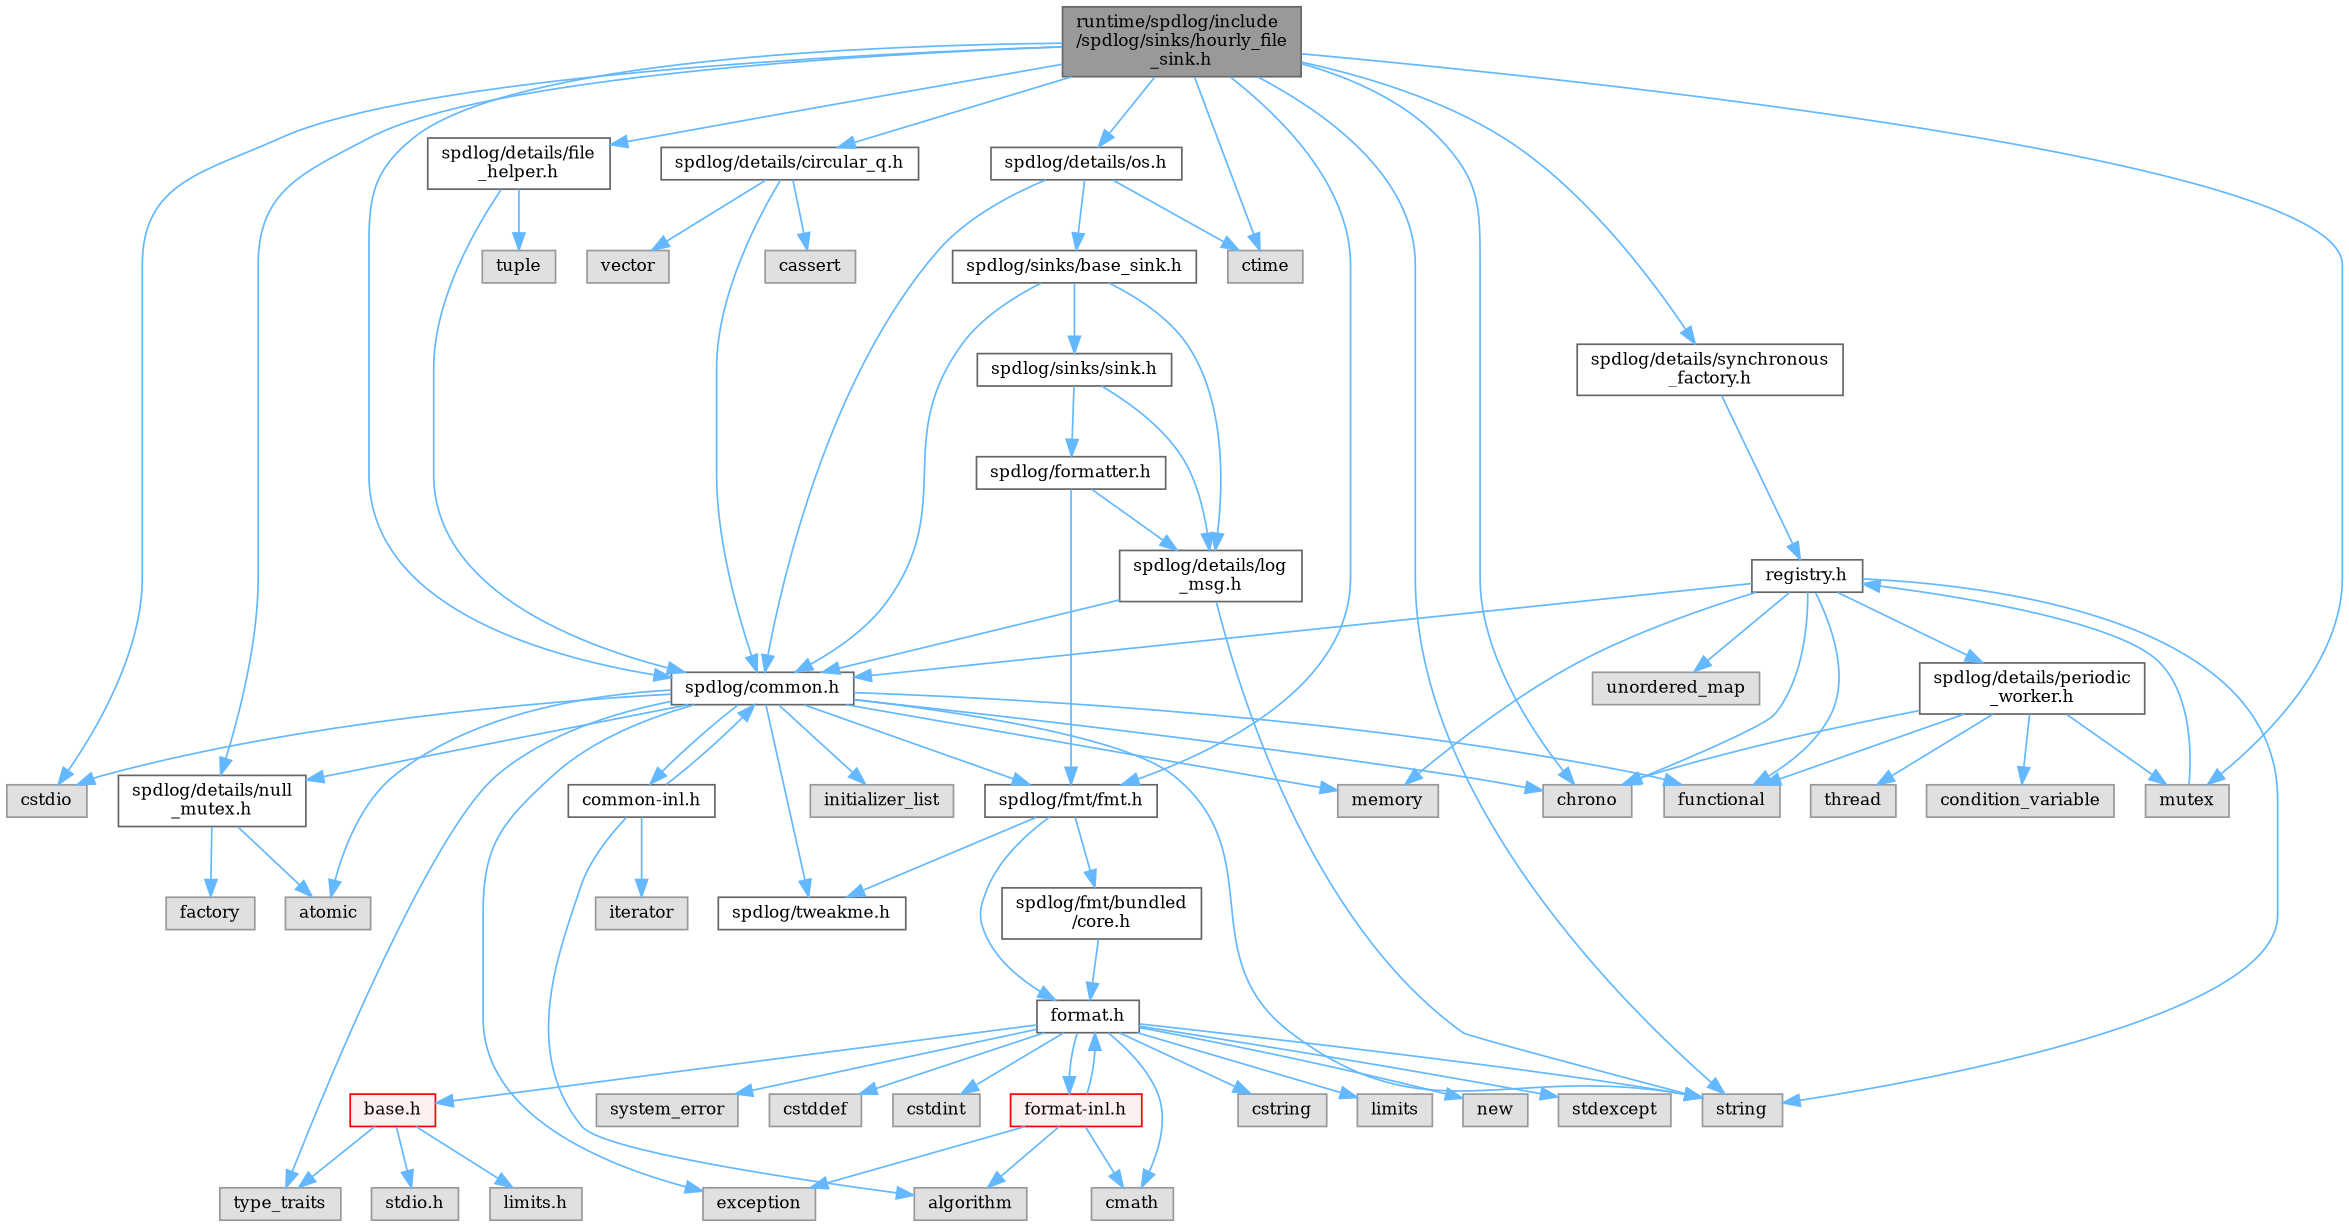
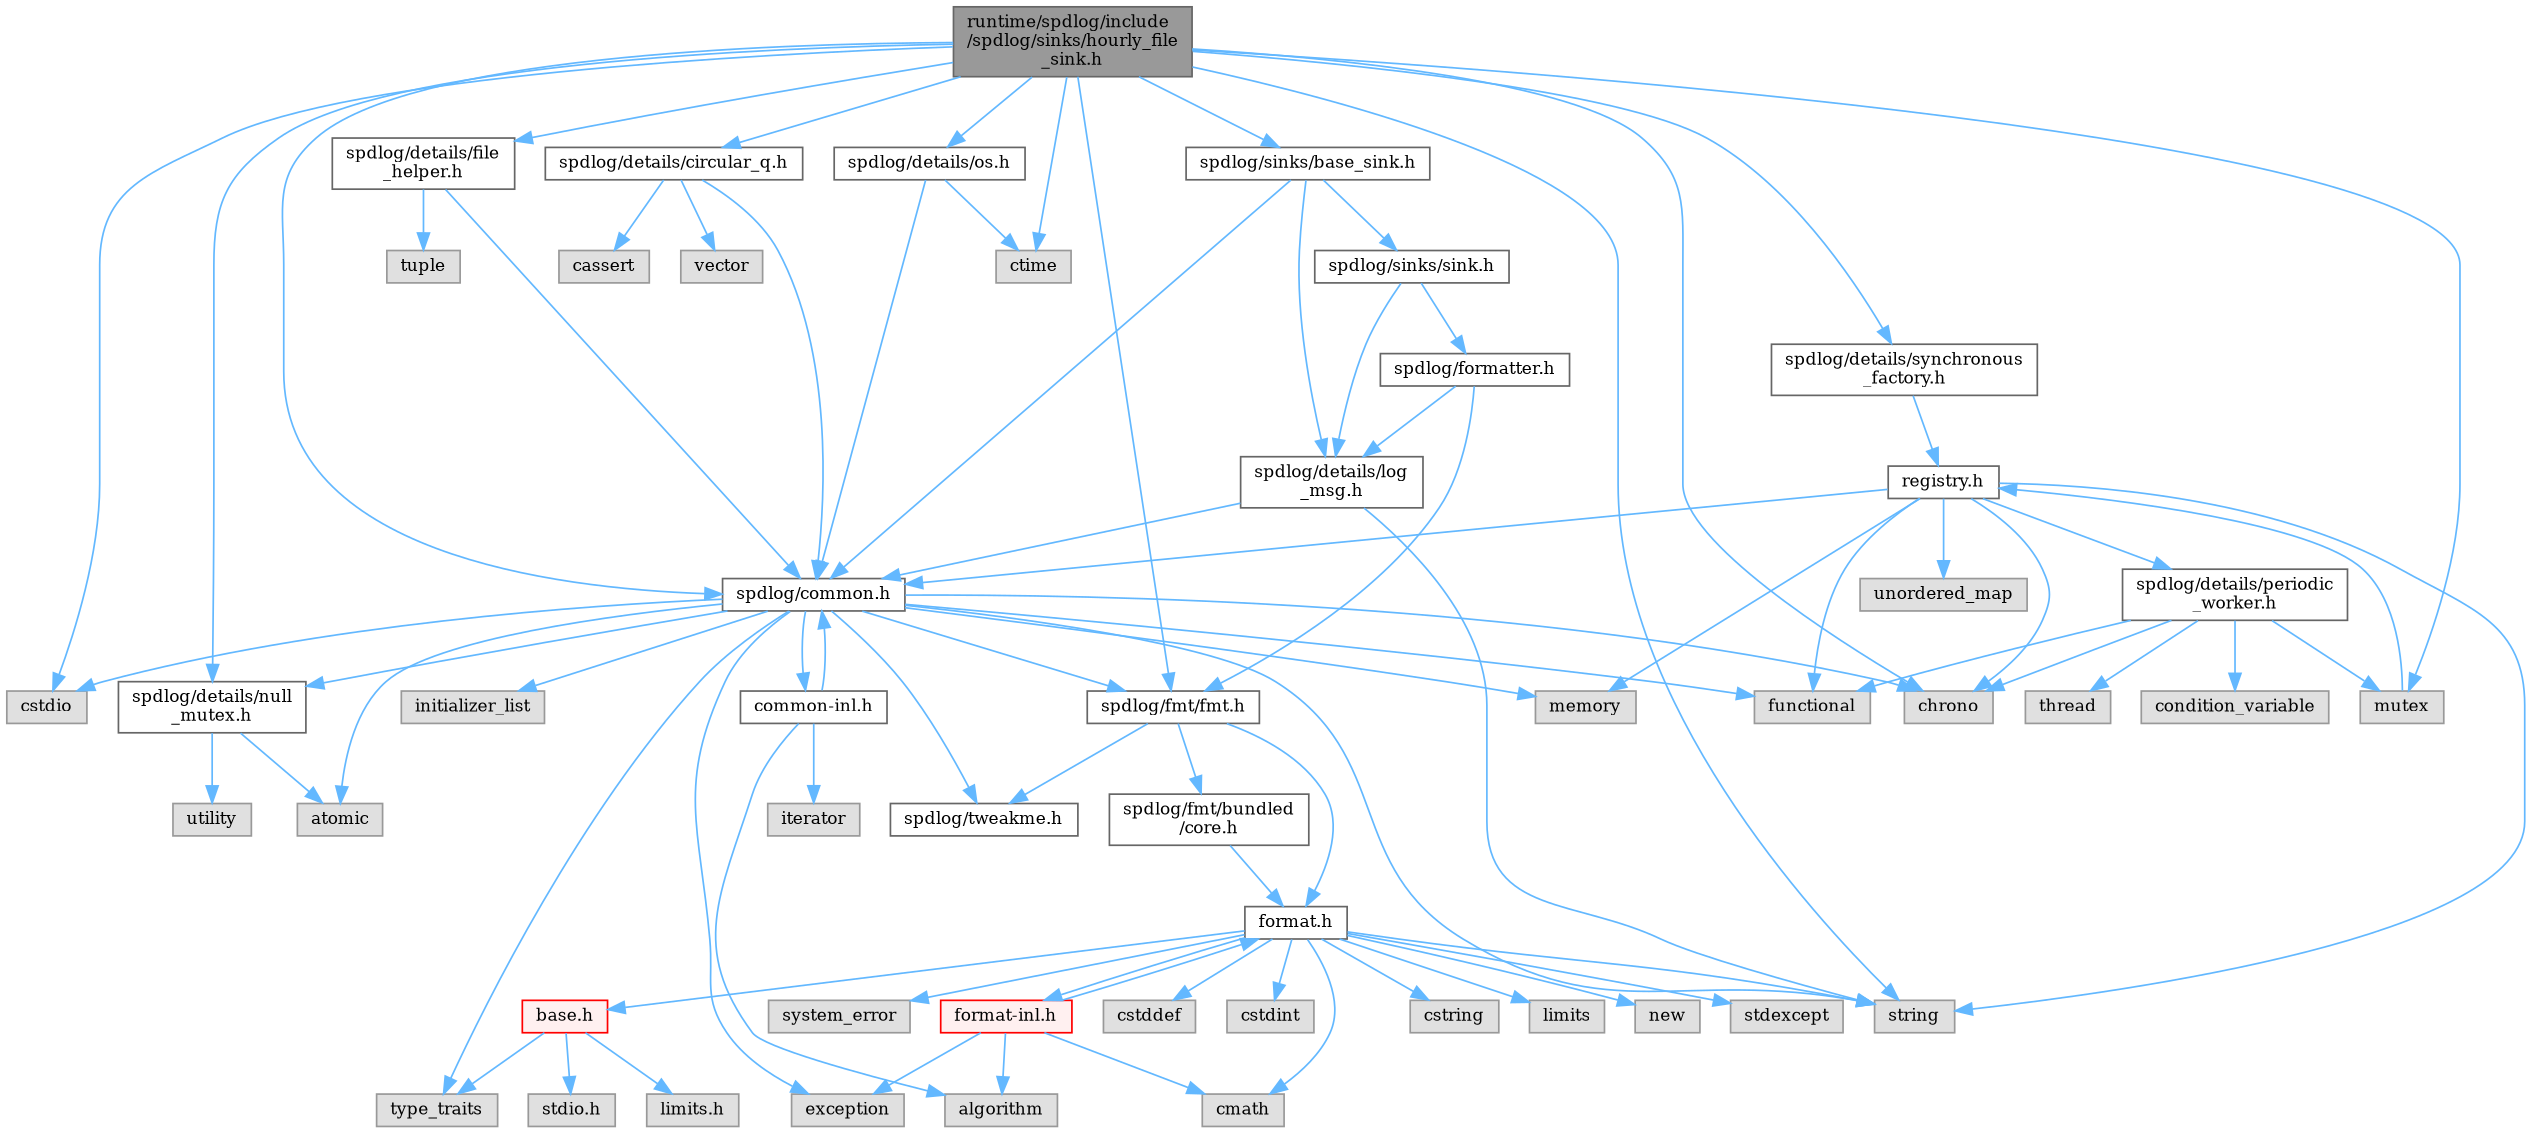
edge "spdlog/details/os.h" -> "spdlog/sinks/base_sink.h": now "runtime/spdlog/include /spdlog/sinks/hourly_file _sink.h" -> "spdlog/sinks/base_sink.h"
node "factory": label "factory" -> "utility"
